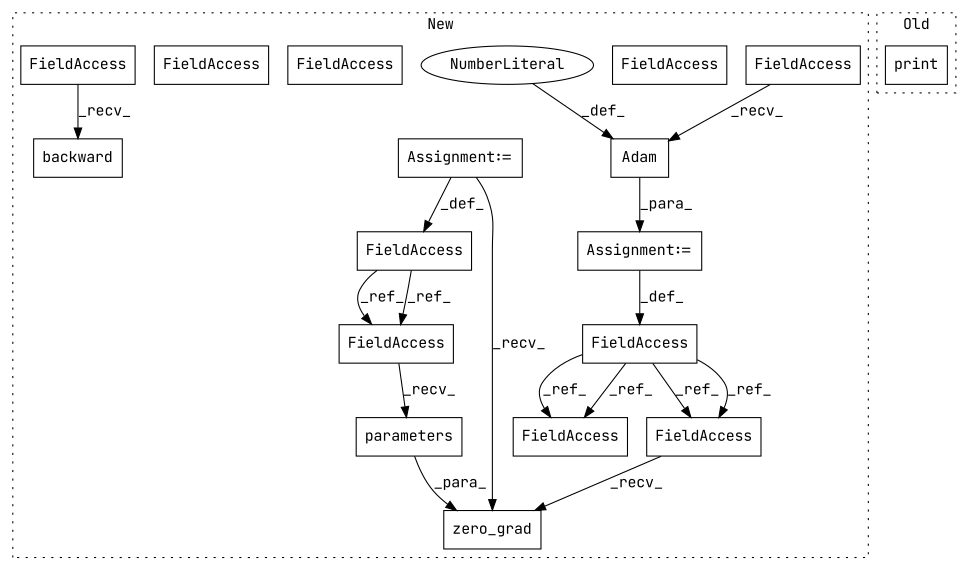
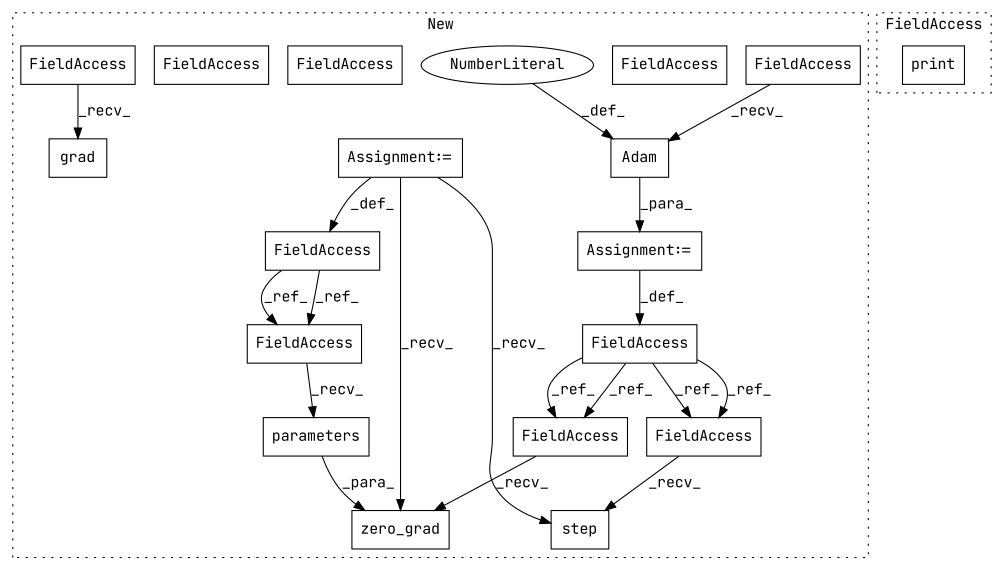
cluster "Old": label "Old" -> "FieldAccess"
node "backward": label "backward" -> "grad"
node "step": added
